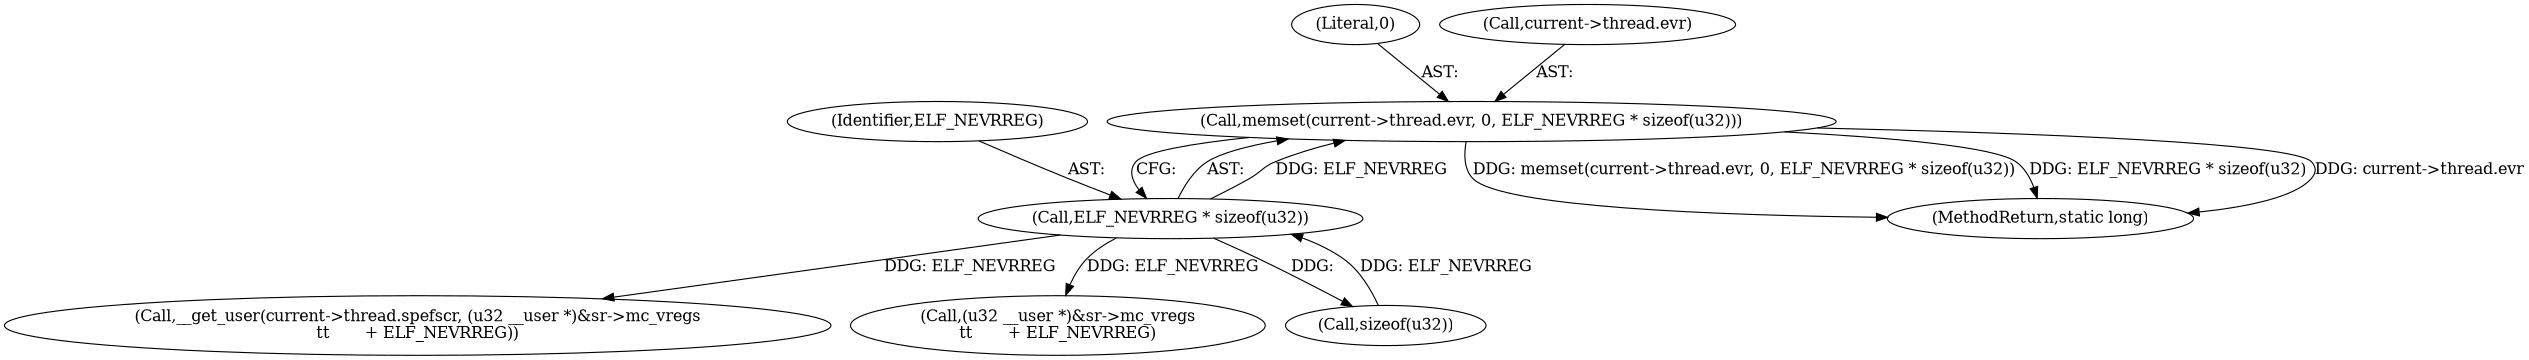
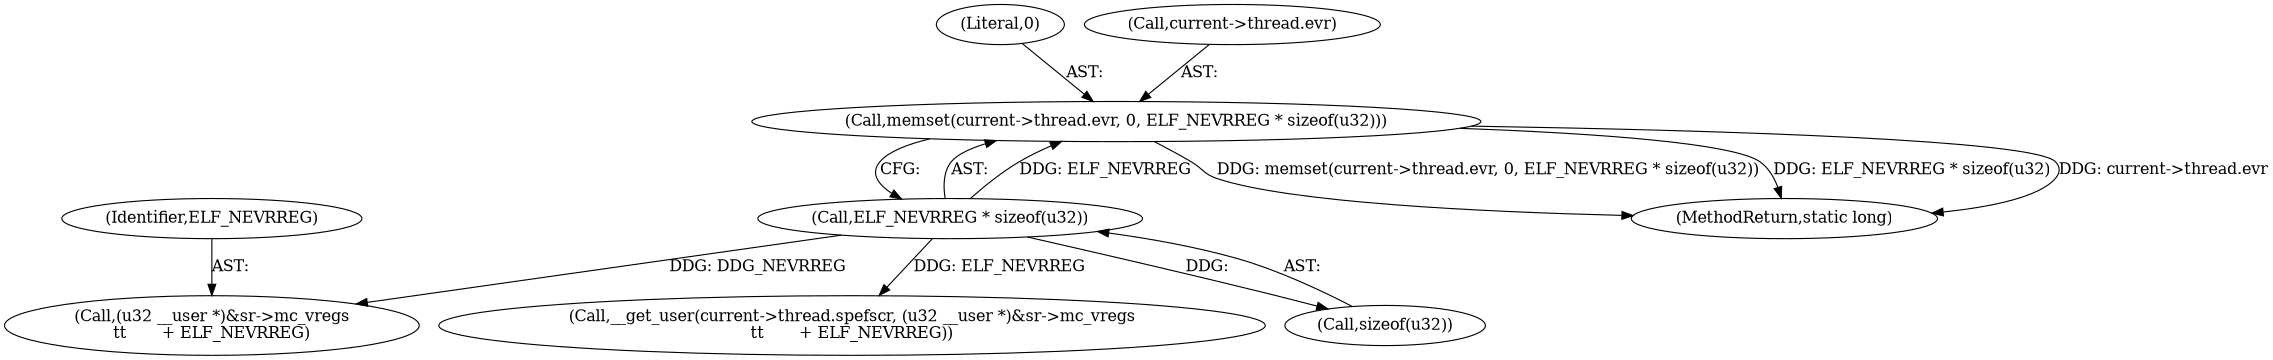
edge "(Identifier,ELF_NEVRREG)" -> "(Call,ELF_NEVRREG * sizeof(u32))": now "(Identifier,ELF_NEVRREG)" -> "(Call,(u32 __user *)&sr->mc_vregs tt       + ELF_NEVRREG)"
edge "(Call,ELF_NEVRREG * sizeof(u32))" -> "(Call,(u32 __user *)&sr->mc_vregs tt       + ELF_NEVRREG)": label "DDG: ELF_NEVRREG" -> "DDG: DDG_NEVRREG"
edge "(Call,sizeof(u32))" -> "(Call,ELF_NEVRREG * sizeof(u32))": label "DDG: ELF_NEVRREG" -> "AST: "
